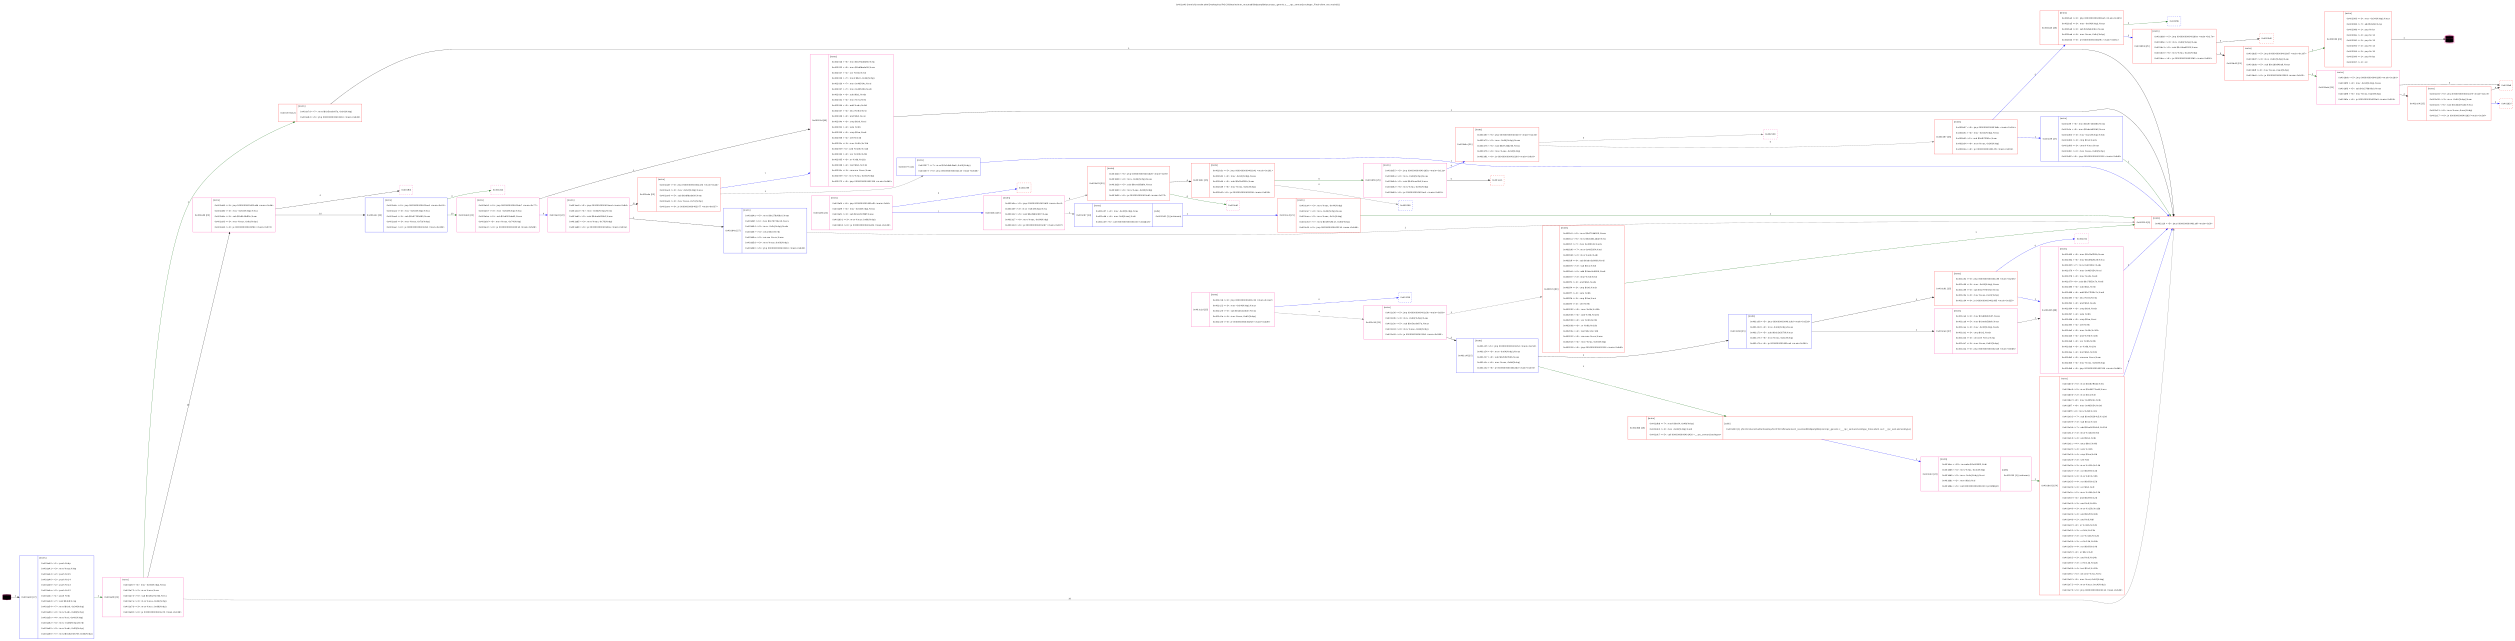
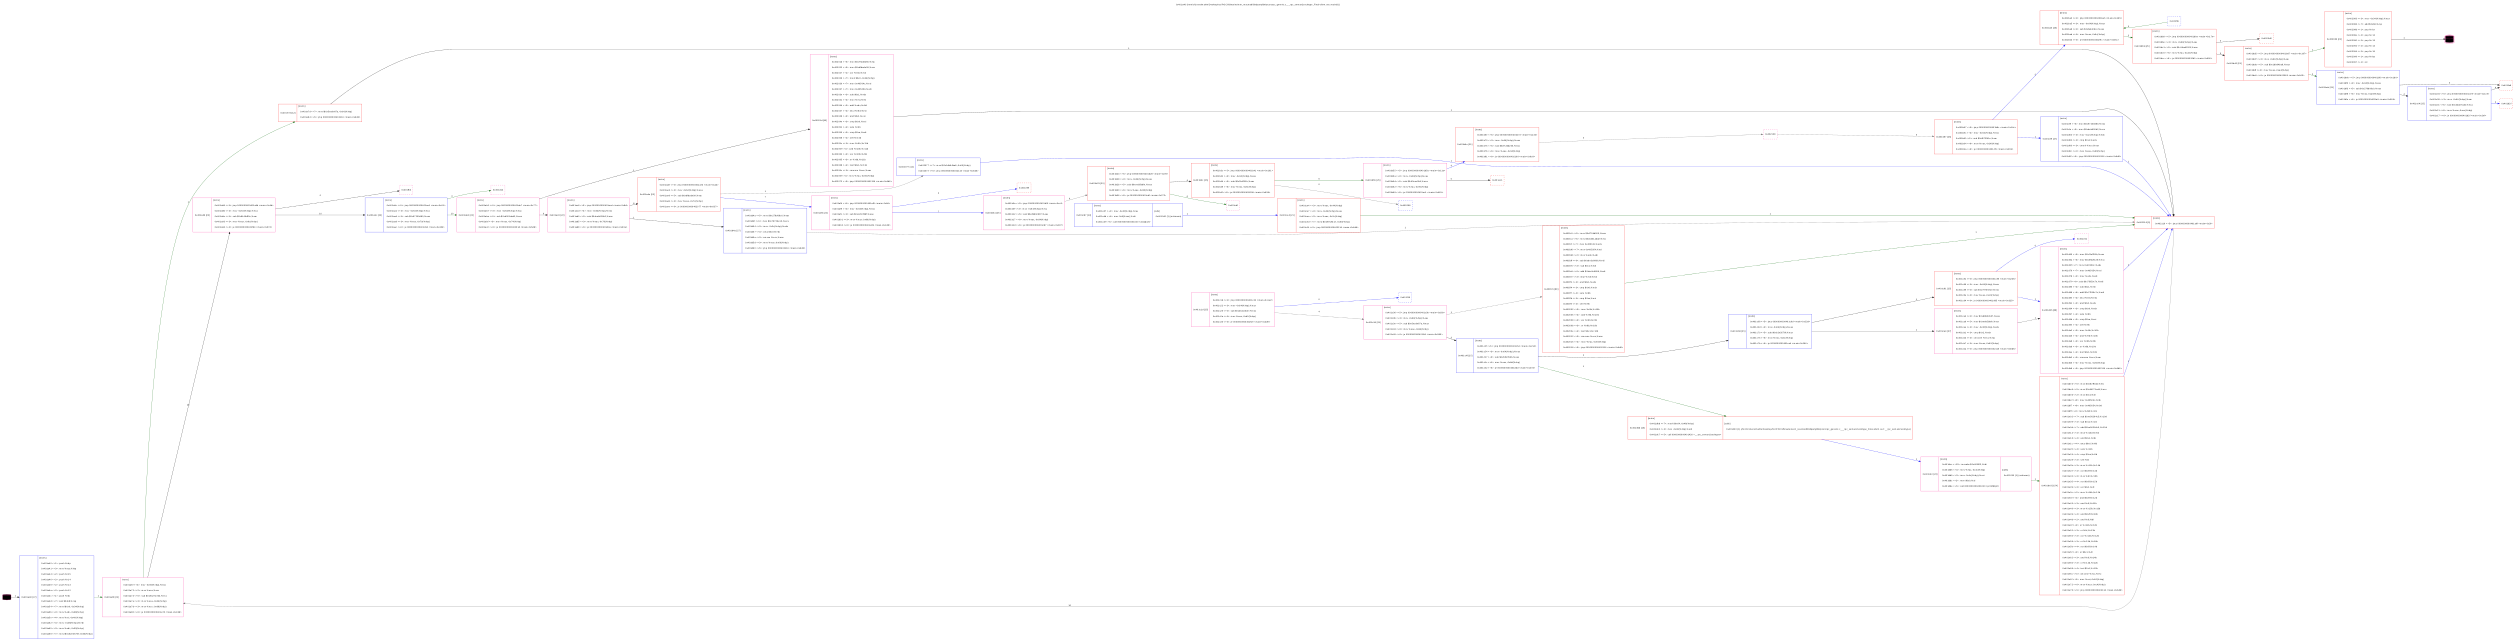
edge "0x401ba0 [25]" -> "0x401f9c": reversed
edge "0x401ba0 [25]" -> "0x401bb9 [25]": color blue -> darkgreen
node "0x401beb [25]": color deeppink -> blue
node "0x401c04 [25]": color red -> blue
edge "0x401b6e [25]" -> "0x401b87 [25]": now "0x402108" -> "0x401b87 [25]"
edge "0x401ade [22]" -> "0x40201d [90]": now "0x401ade [22]" -> "0x401af4 [22]"
edge "0x401cf9 [27]" -> "0x402116 [5]": color darkgreen -> blue
edge "0x401b0a [25]" -> "0x401cd7 [13]": removed, label "1"
edge "0x401ab2 [22]" -> "0x401ac8 [22]": color blue -> black
edge "0x401a6f [23]" -> "0x402116 [5]": reversed
